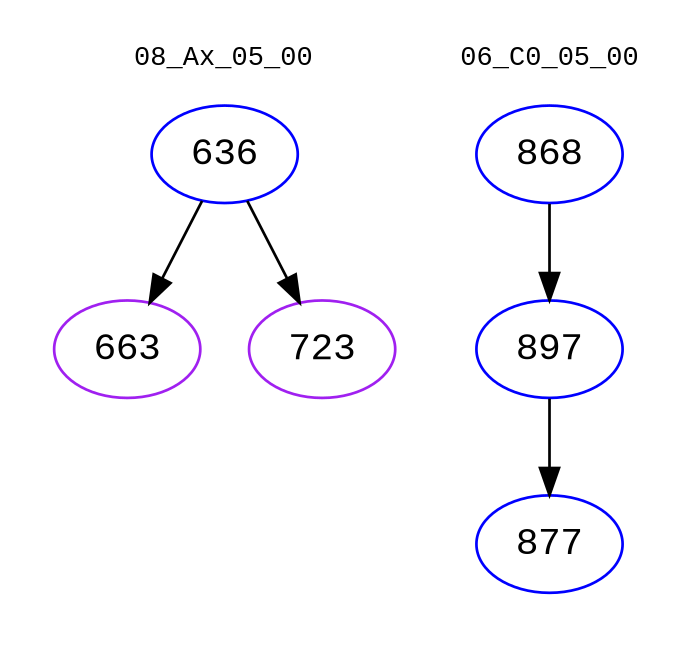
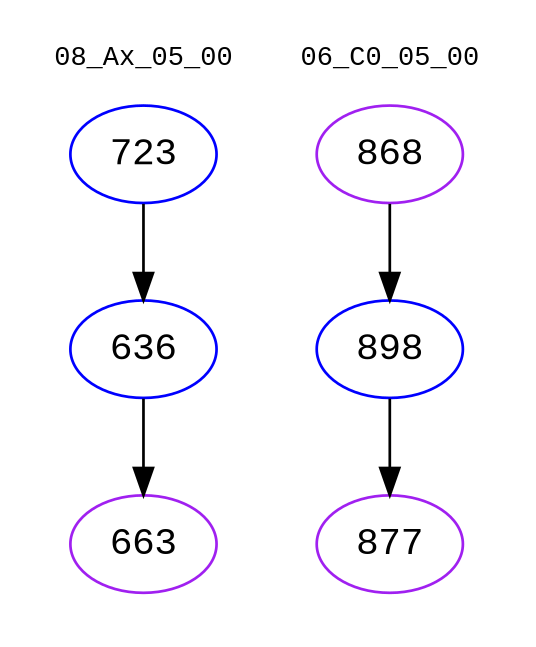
node "868": color blue -> purple
edge "636" -> "723": reversed
node "723": color purple -> blue
node "897": label "897" -> "898"
node "877": color blue -> purple
